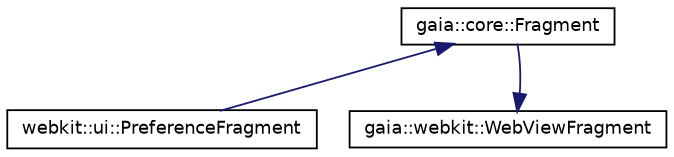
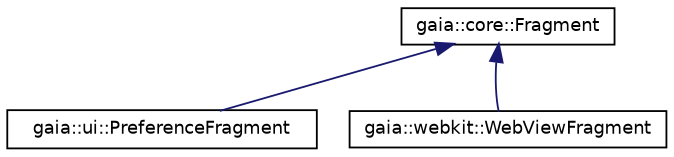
edge "gaia::core::Fragment" -> "gaia::webkit::WebViewFragment": reversed
node "webkit::ui::PreferenceFragment": label "webkit::ui::PreferenceFragment" -> "gaia::ui::PreferenceFragment"
